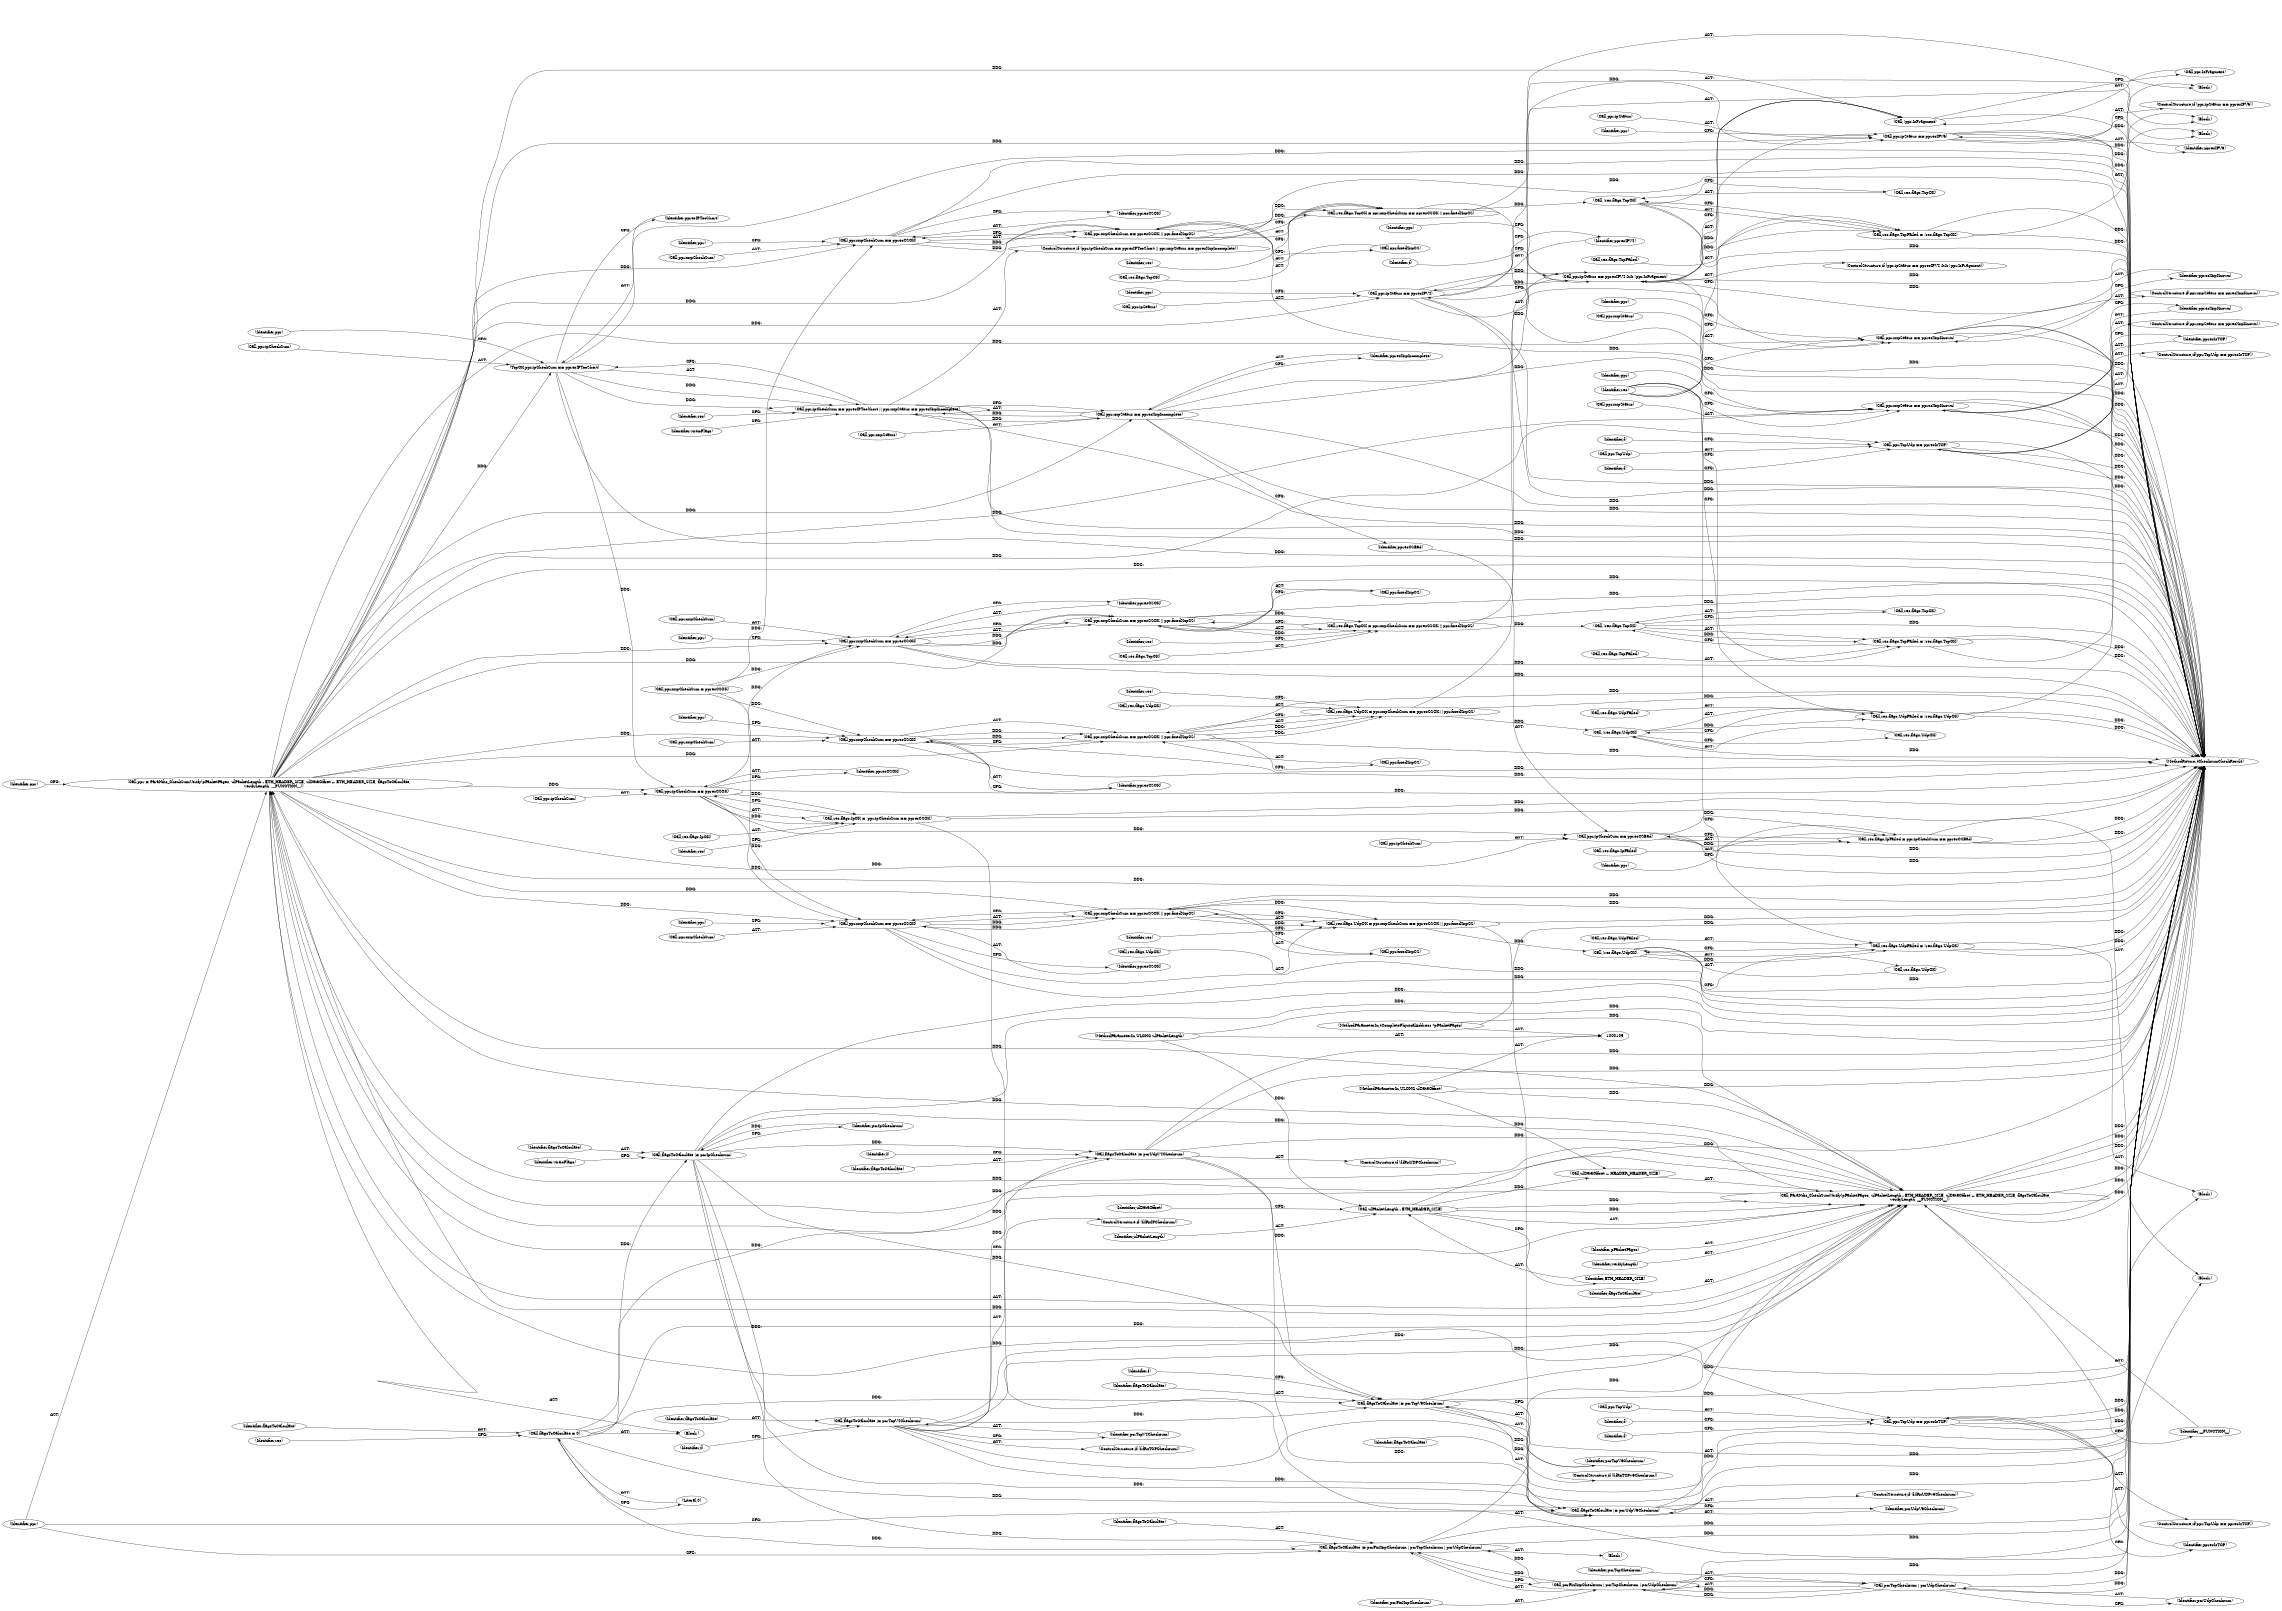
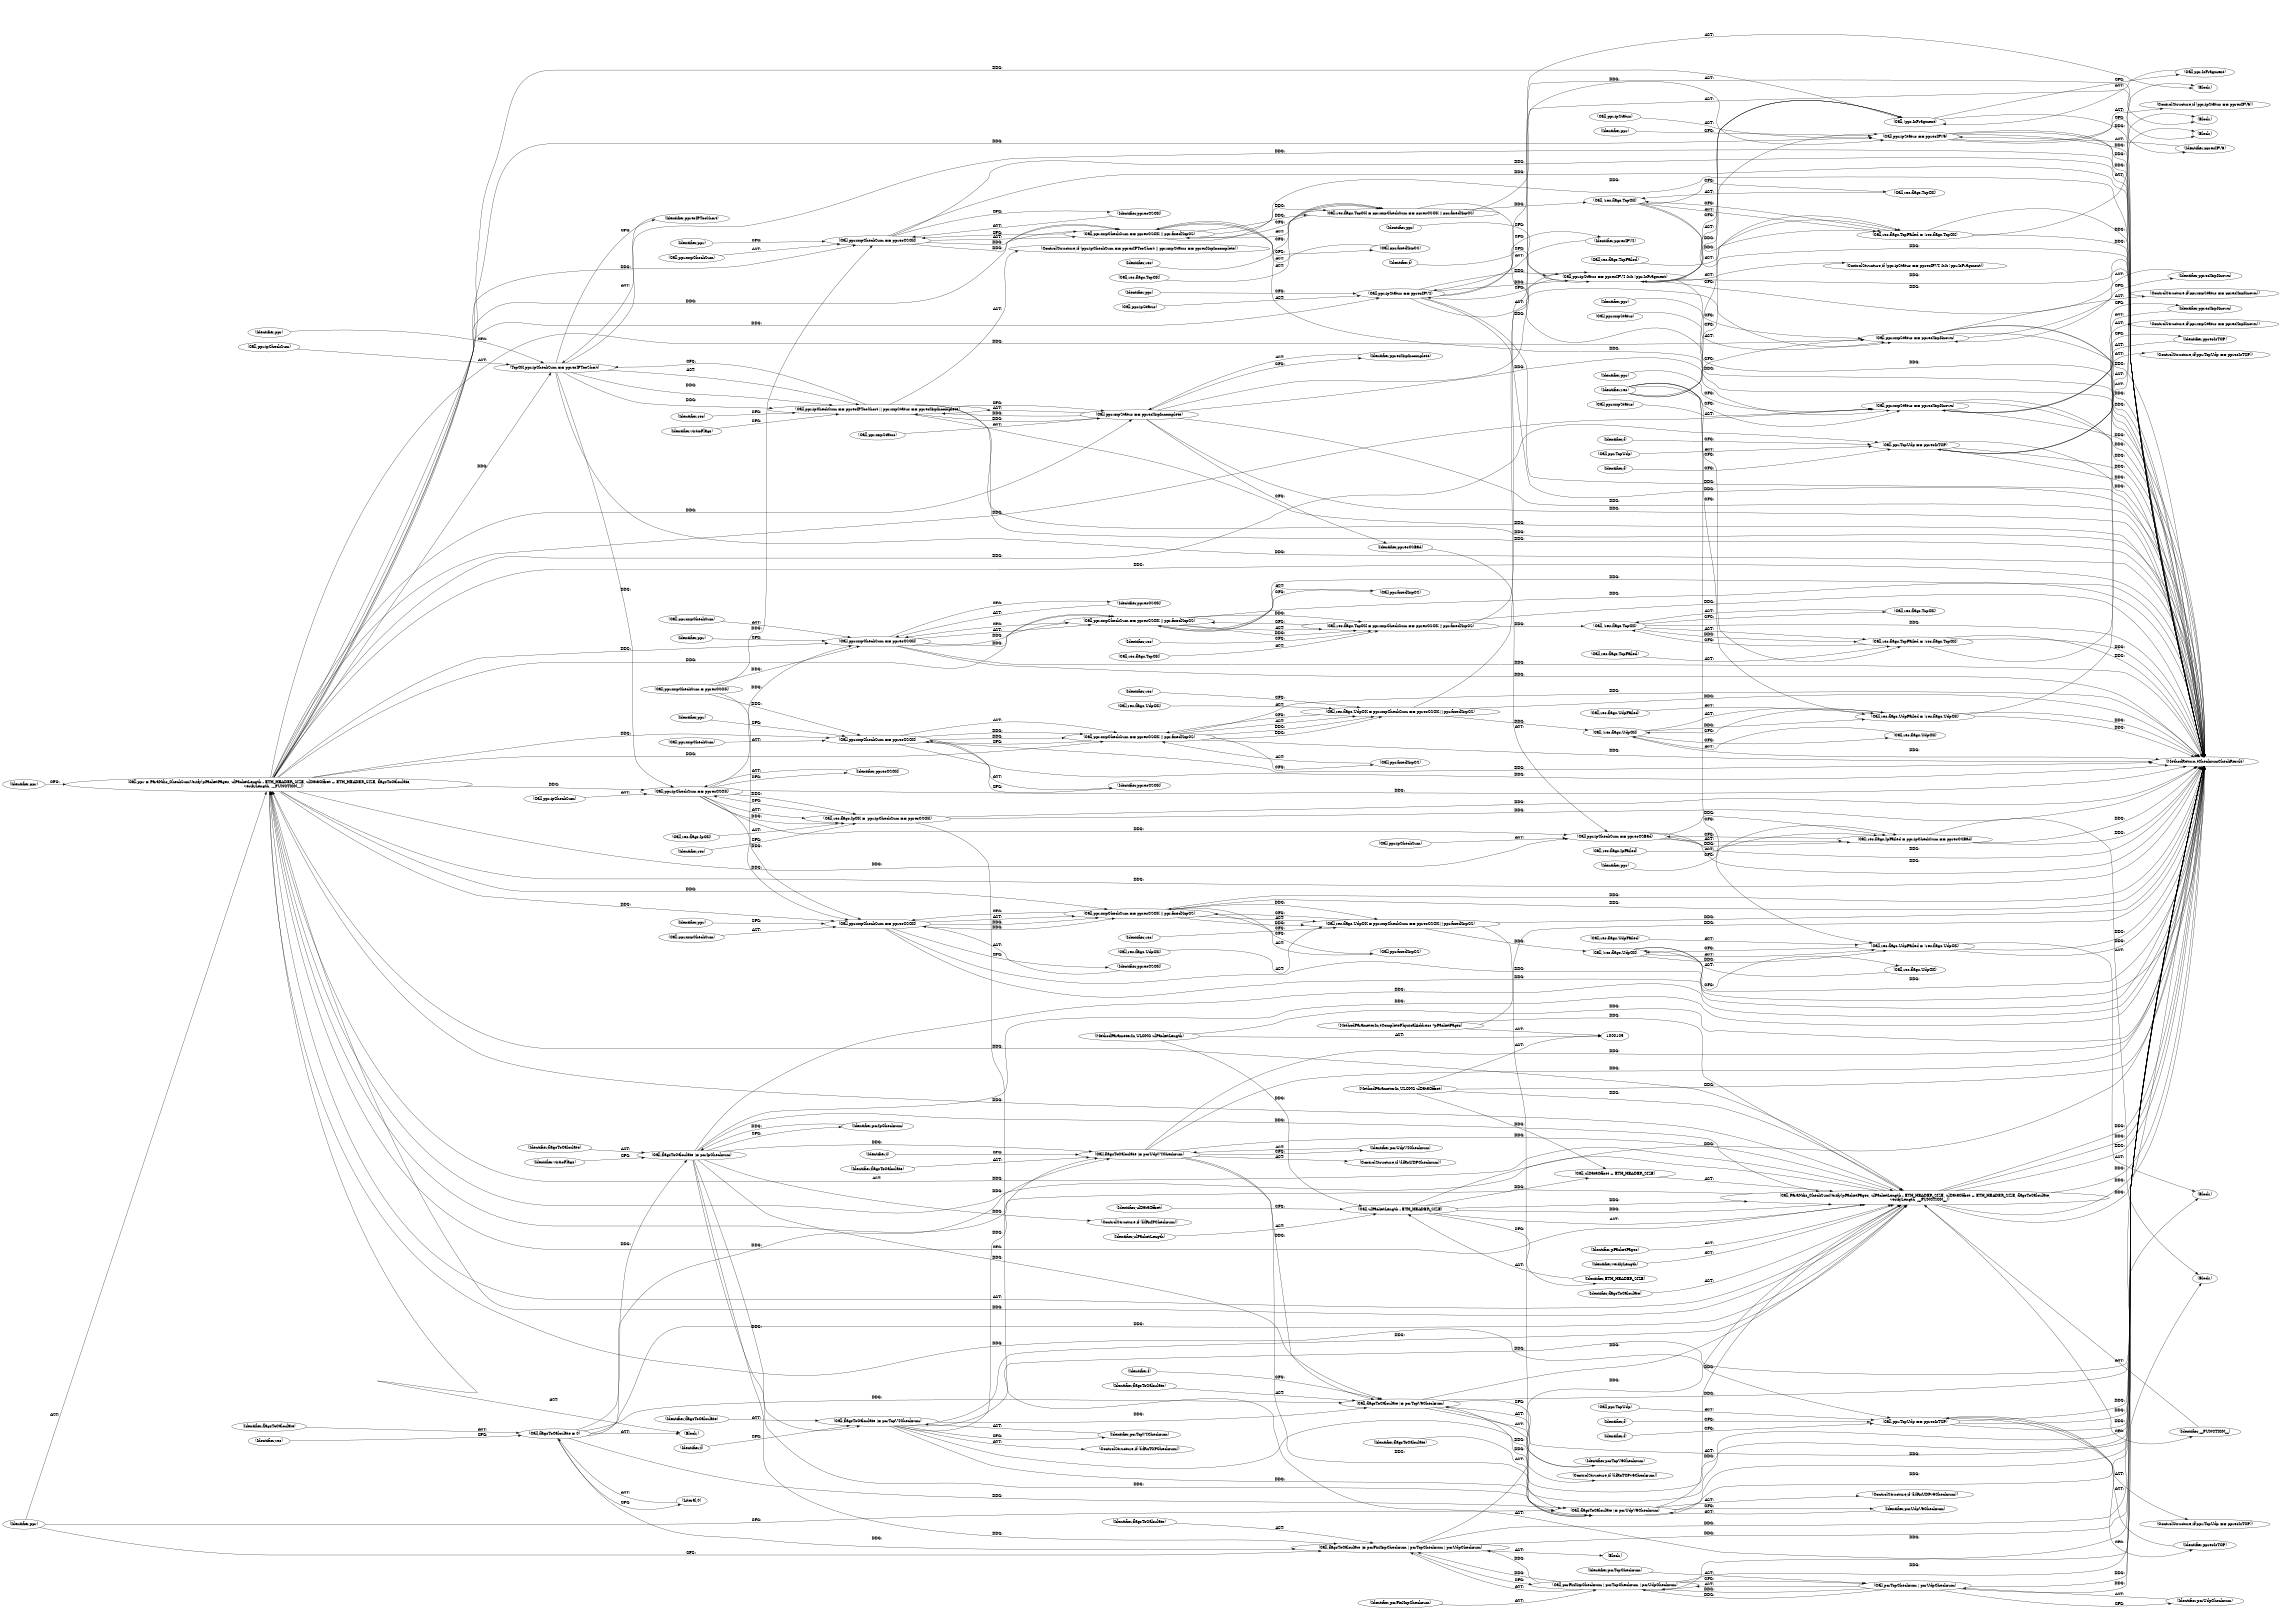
node "(Identifier,pcrUdpV4Checksum)": added
node "(Call,ulDataOffset + HEADER_HEADER_SIZE)": label "(Call,ulDataOffset + HEADER_HEADER_SIZE)" -> "(Call,ulDataOffset + ETH_HEADER_SIZE)"
edge "(Call,flagsToCalculate |= pcrTcpV4Checksum)" -> "(ControlStructure,if (f.fRxIPChecksum))": now "(Call,flagsToCalculate |= pcrIpChecksum)" -> "(ControlStructure,if (f.fRxIPChecksum))"
